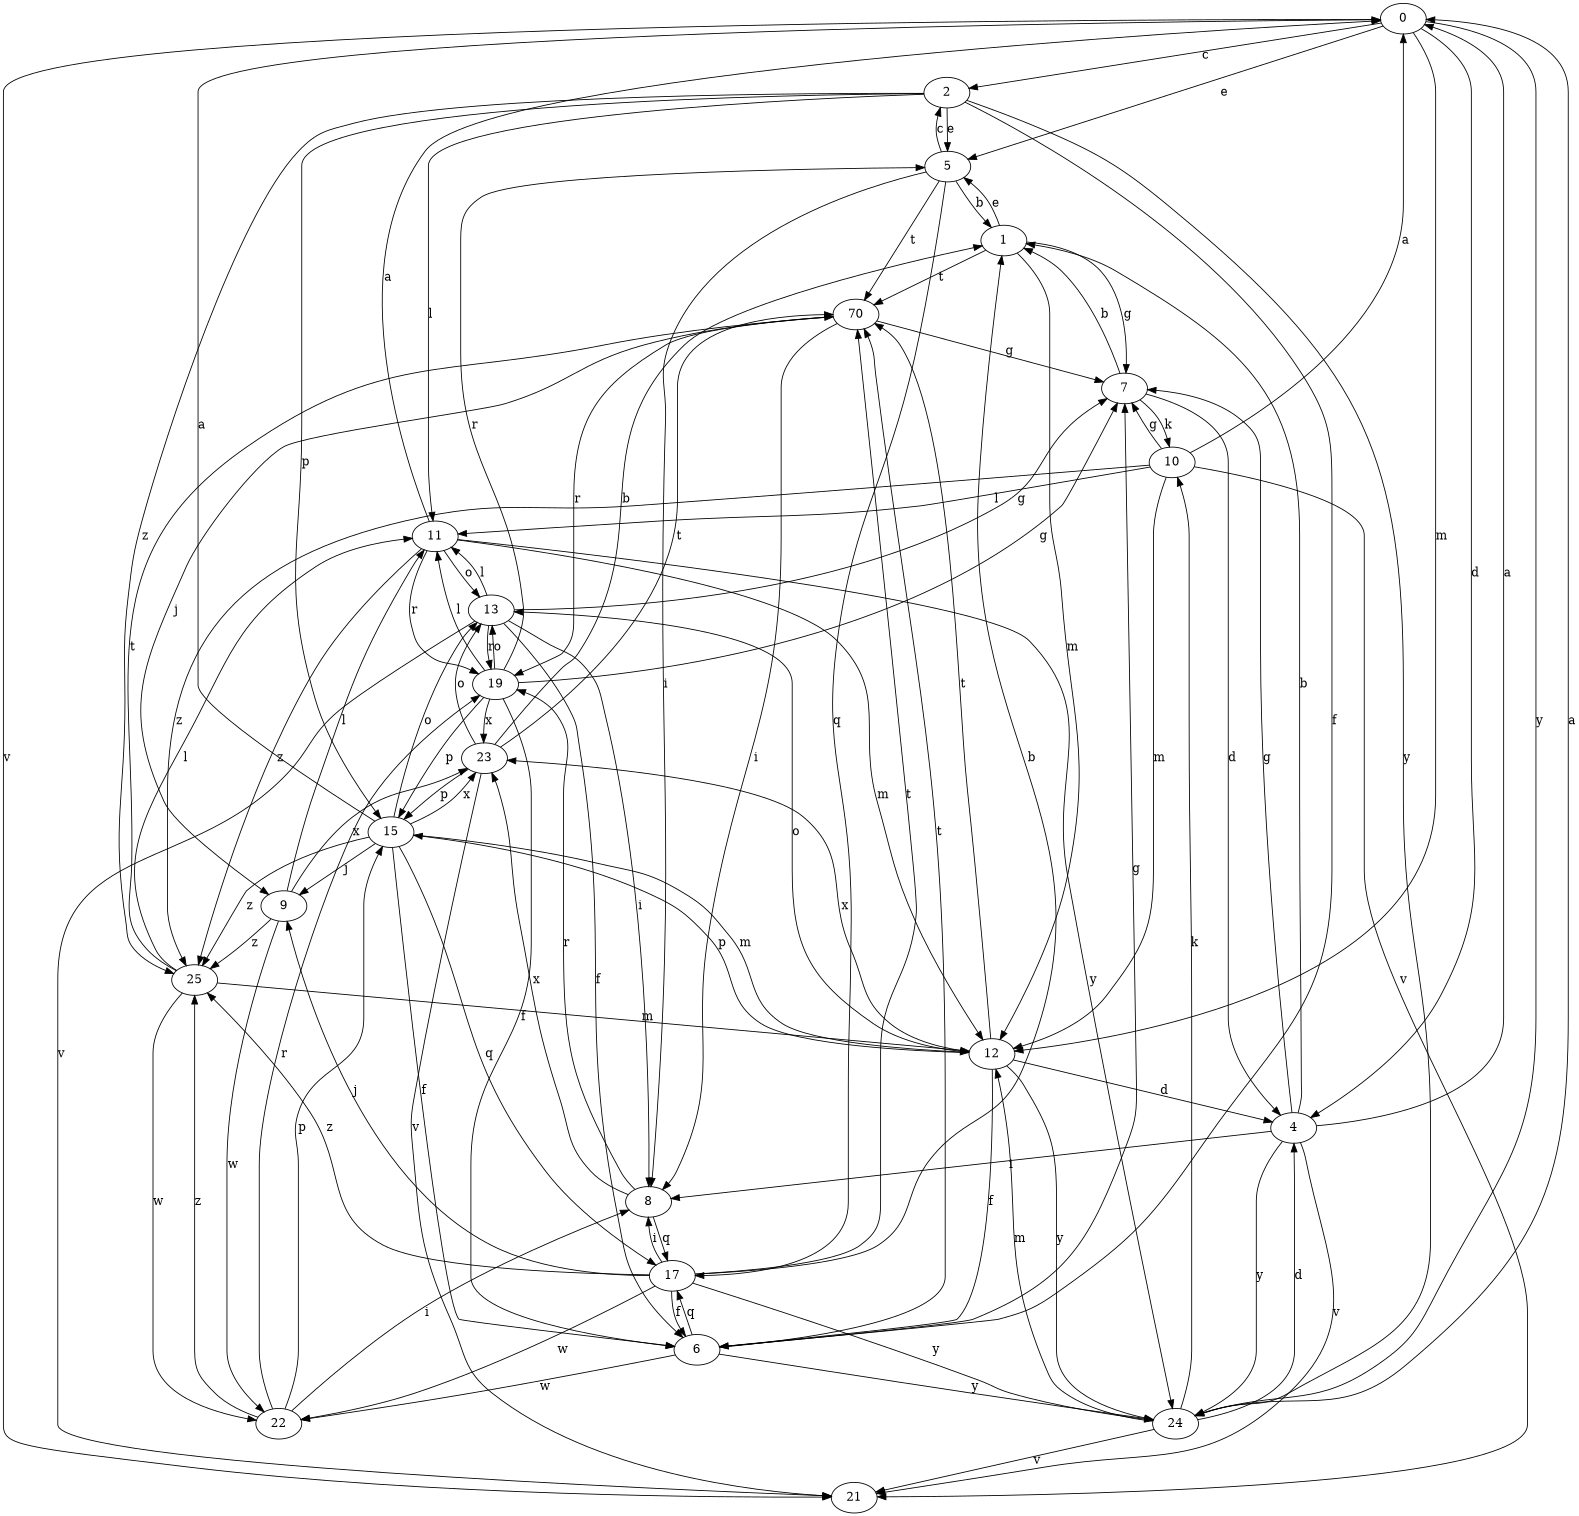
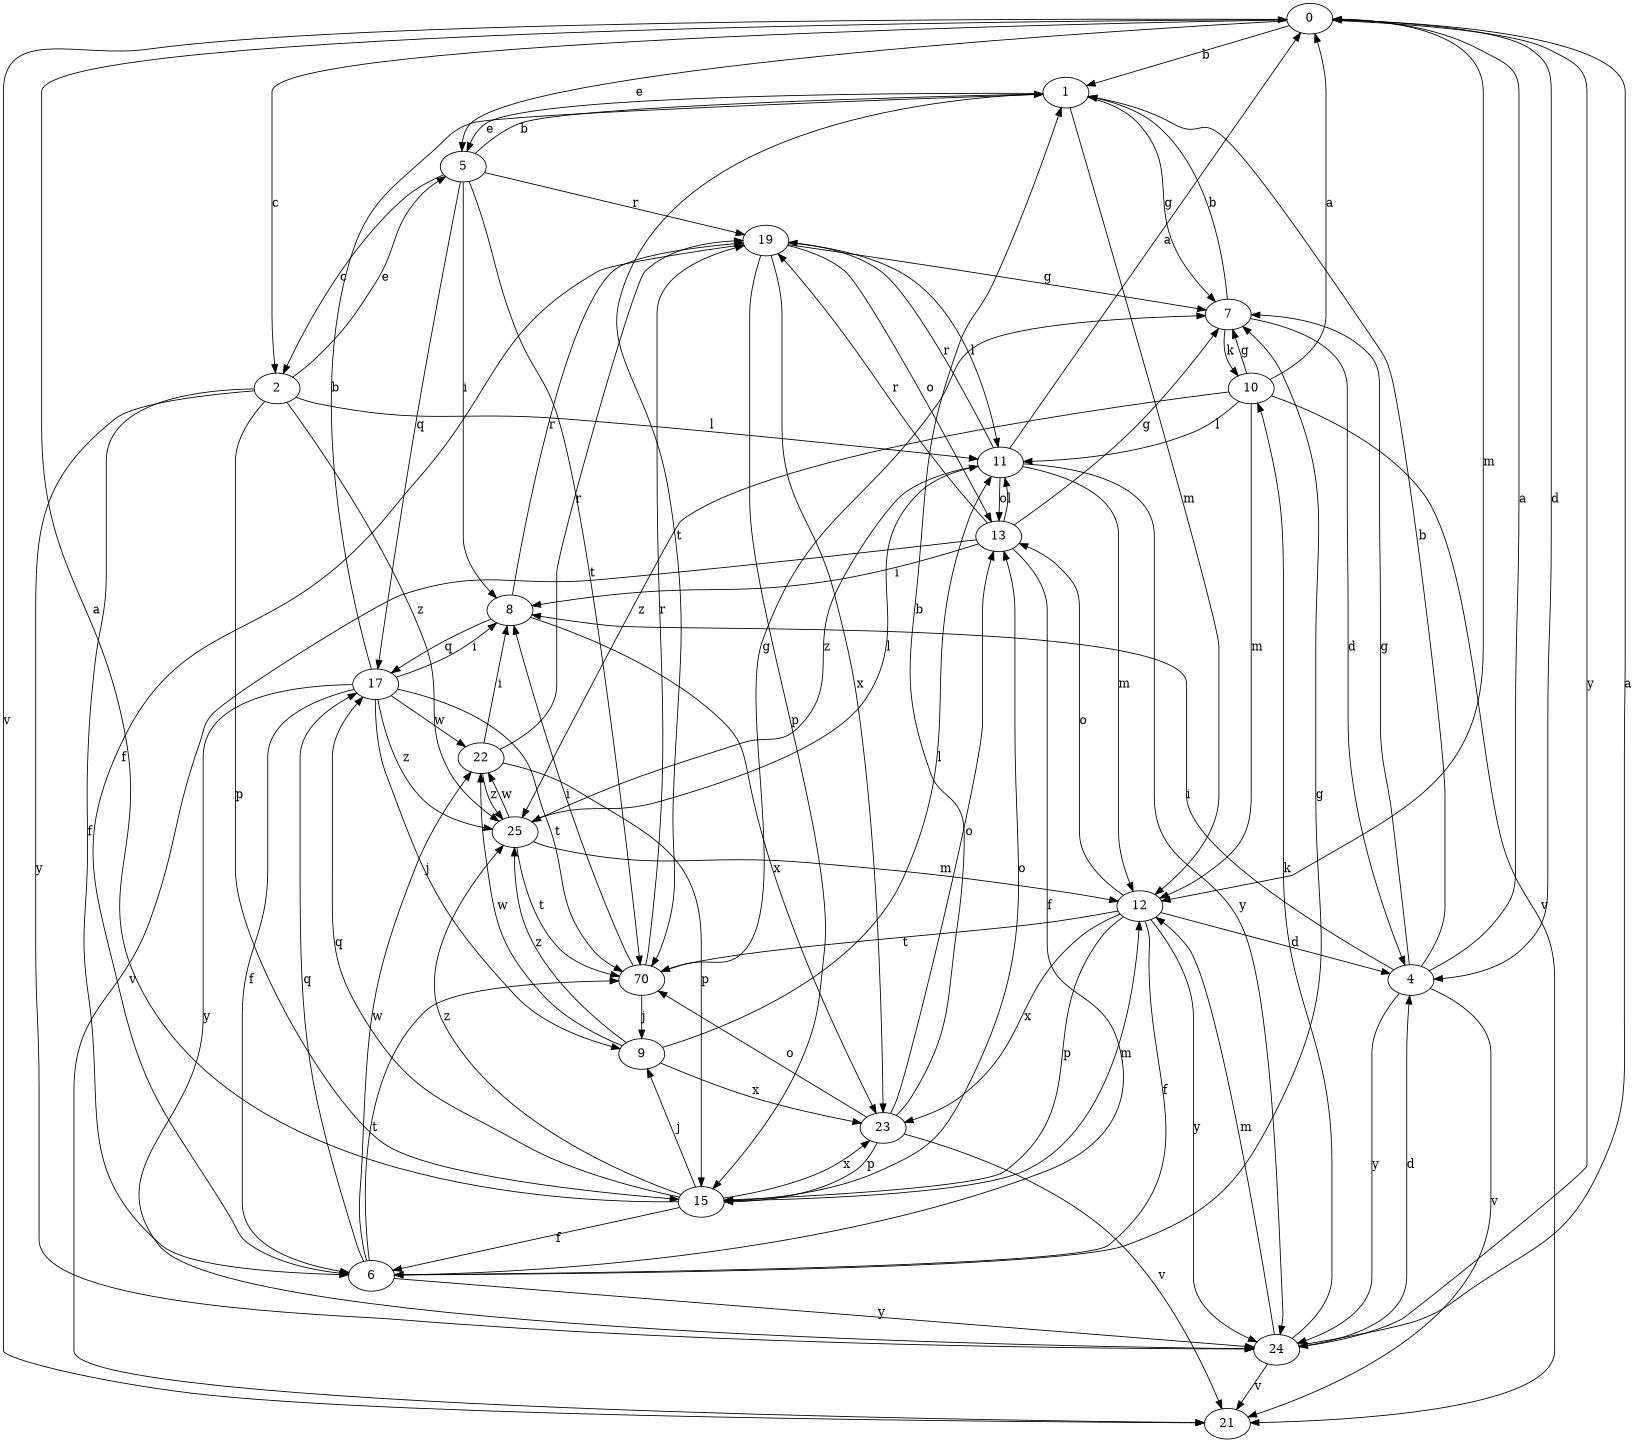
edge "0" -> "1": added, label "b"
edge "19" -> "5": reversed
edge "23" -> "70": label "t" -> "o"
